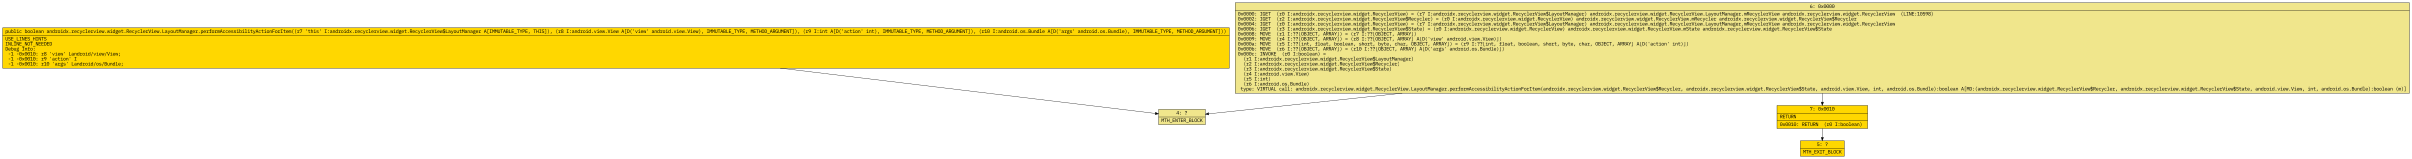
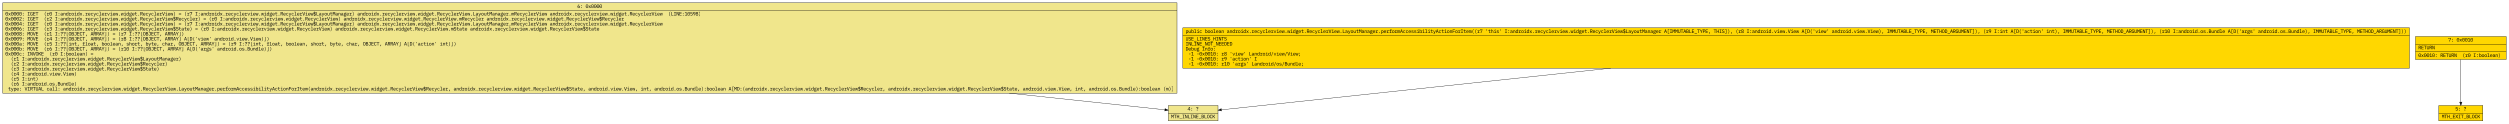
edge "6: 0x0000" -> "7: 0x0010": removed
node "4: ?": text "MTH_ENTER_BLOCK" -> "MTH_INLINE_BLOCK"
